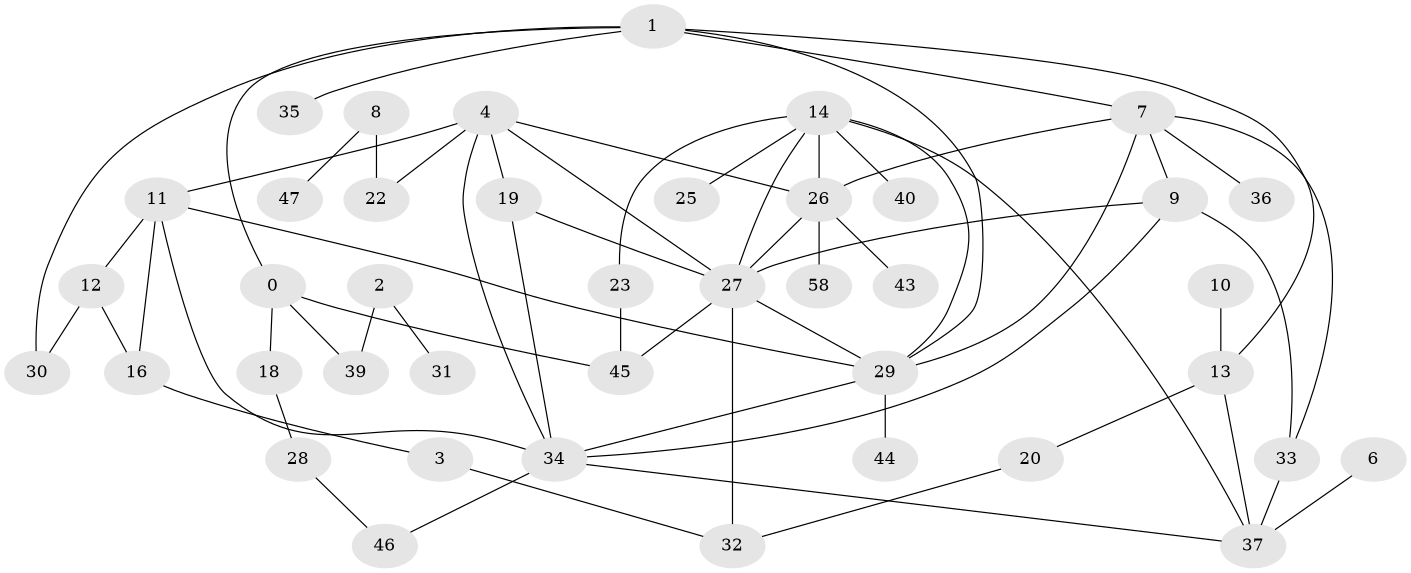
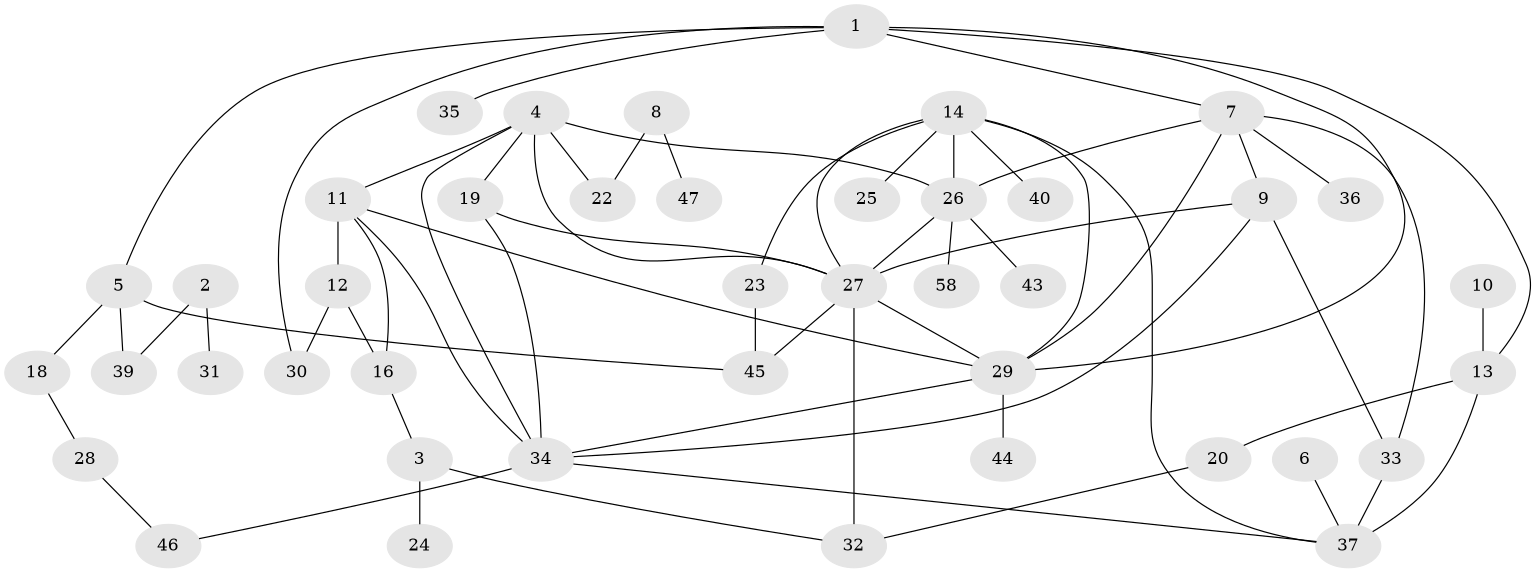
node "0": label "0" -> "5"
node "24": added
